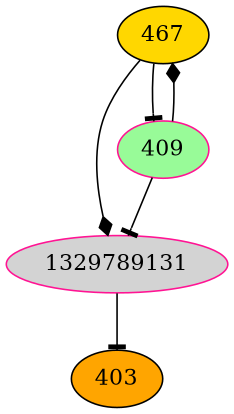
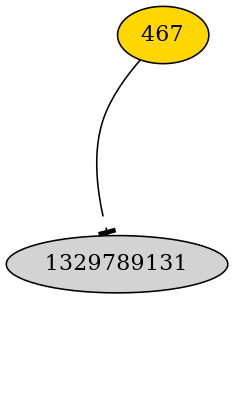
edge "467" -> "1329789131": arrowhead diamond -> tee
node "409": removed
node "1329789131": color deeppink -> black
node "403": removed
